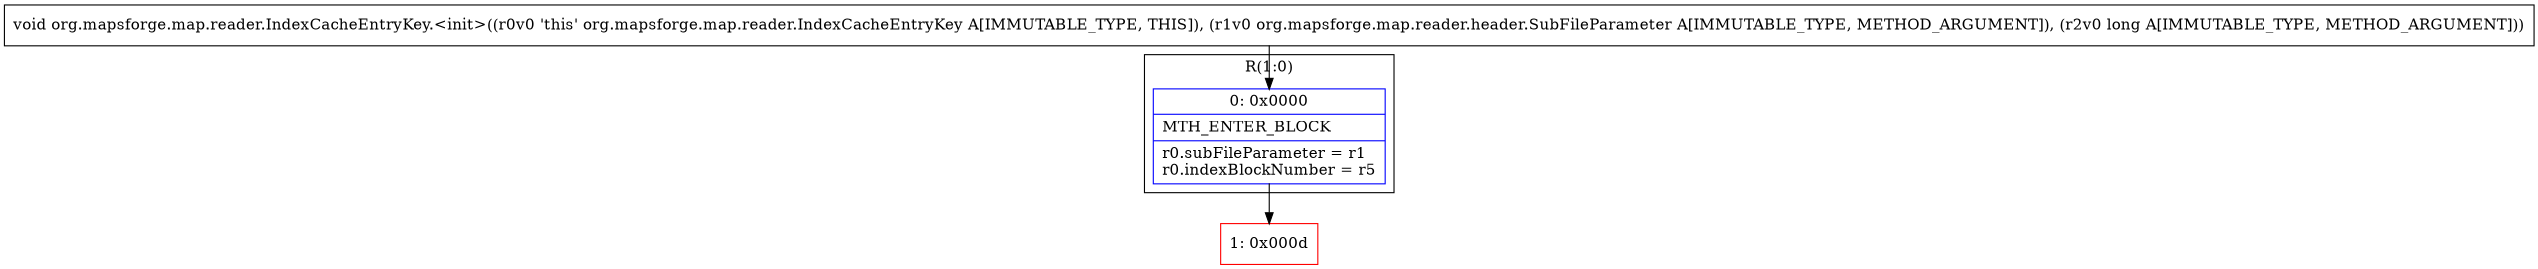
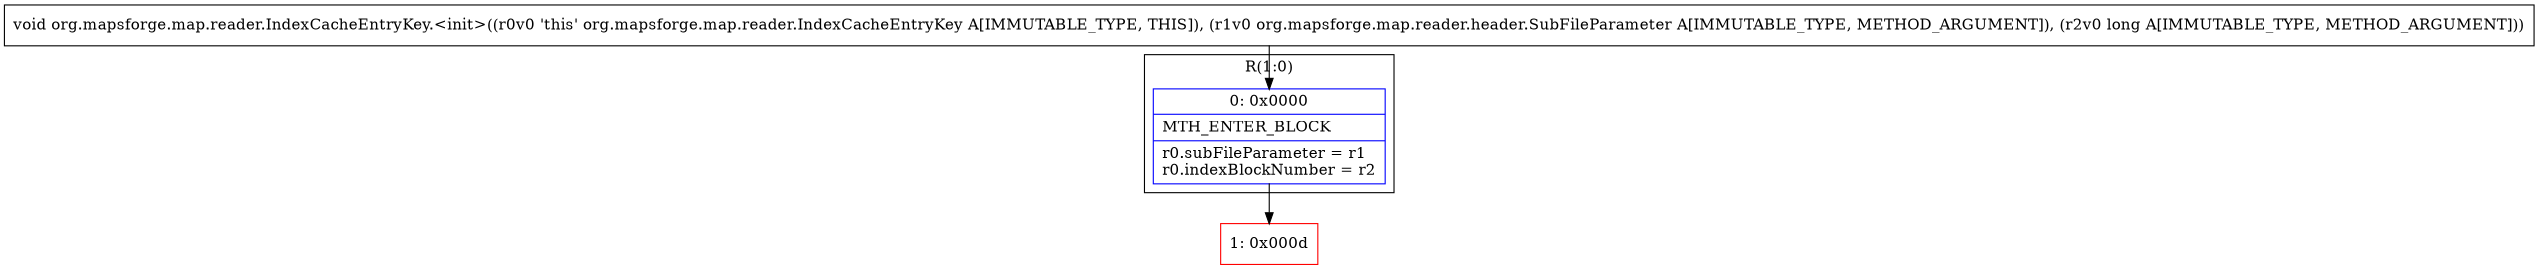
node "0: 0x0000": text "r0.indexBlockNumber = r5" -> "r0.indexBlockNumber = r2"
